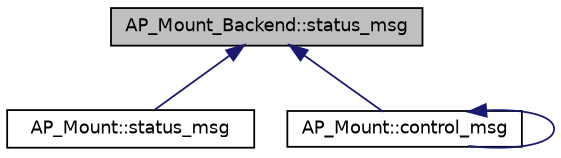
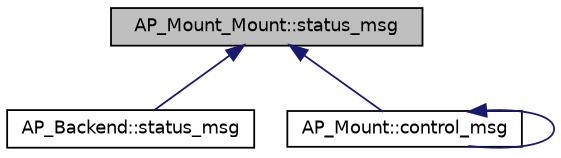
node "AP_Mount_Backend::status_msg": label "AP_Mount_Backend::status_msg" -> "AP_Mount_Mount::status_msg"
node "AP_Mount::status_msg": label "AP_Mount::status_msg" -> "AP_Backend::status_msg"
